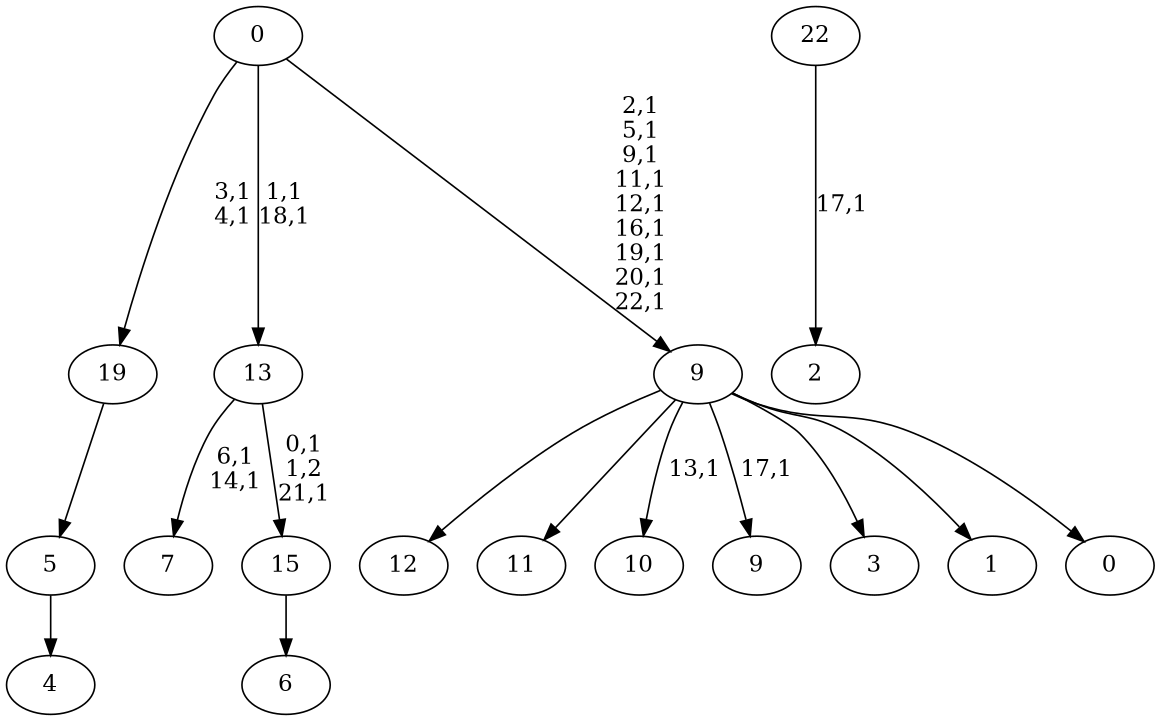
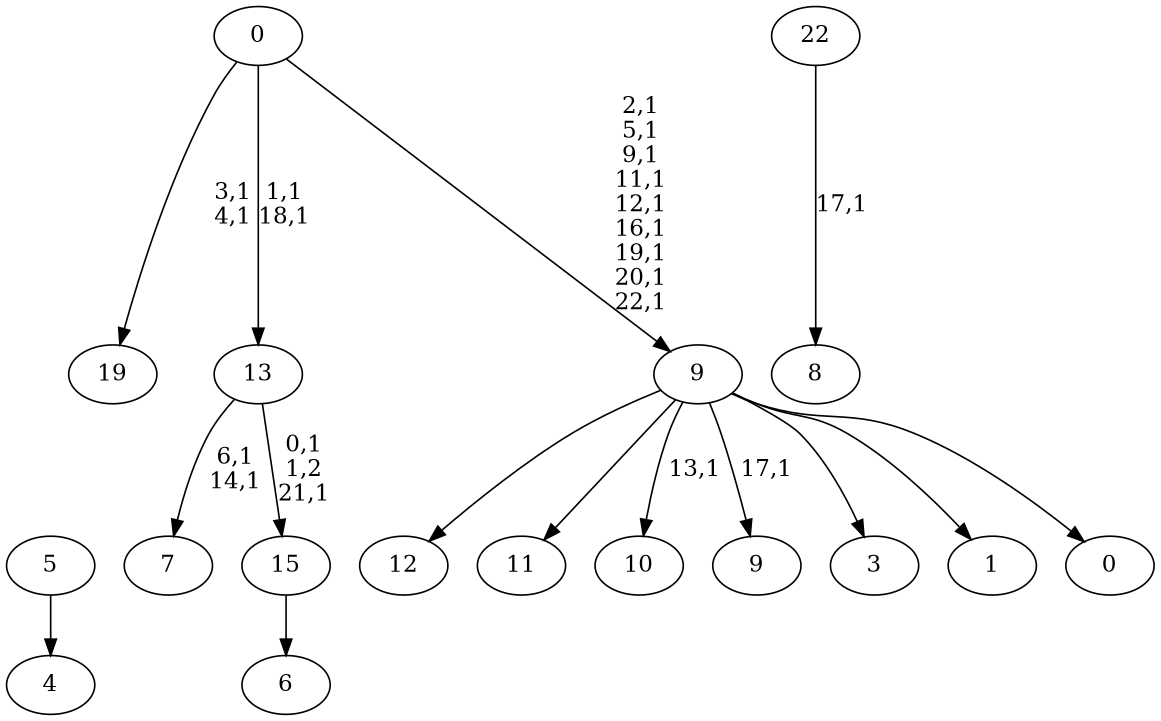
node "2": label "2" -> "8"
edge "19" -> "5": removed
